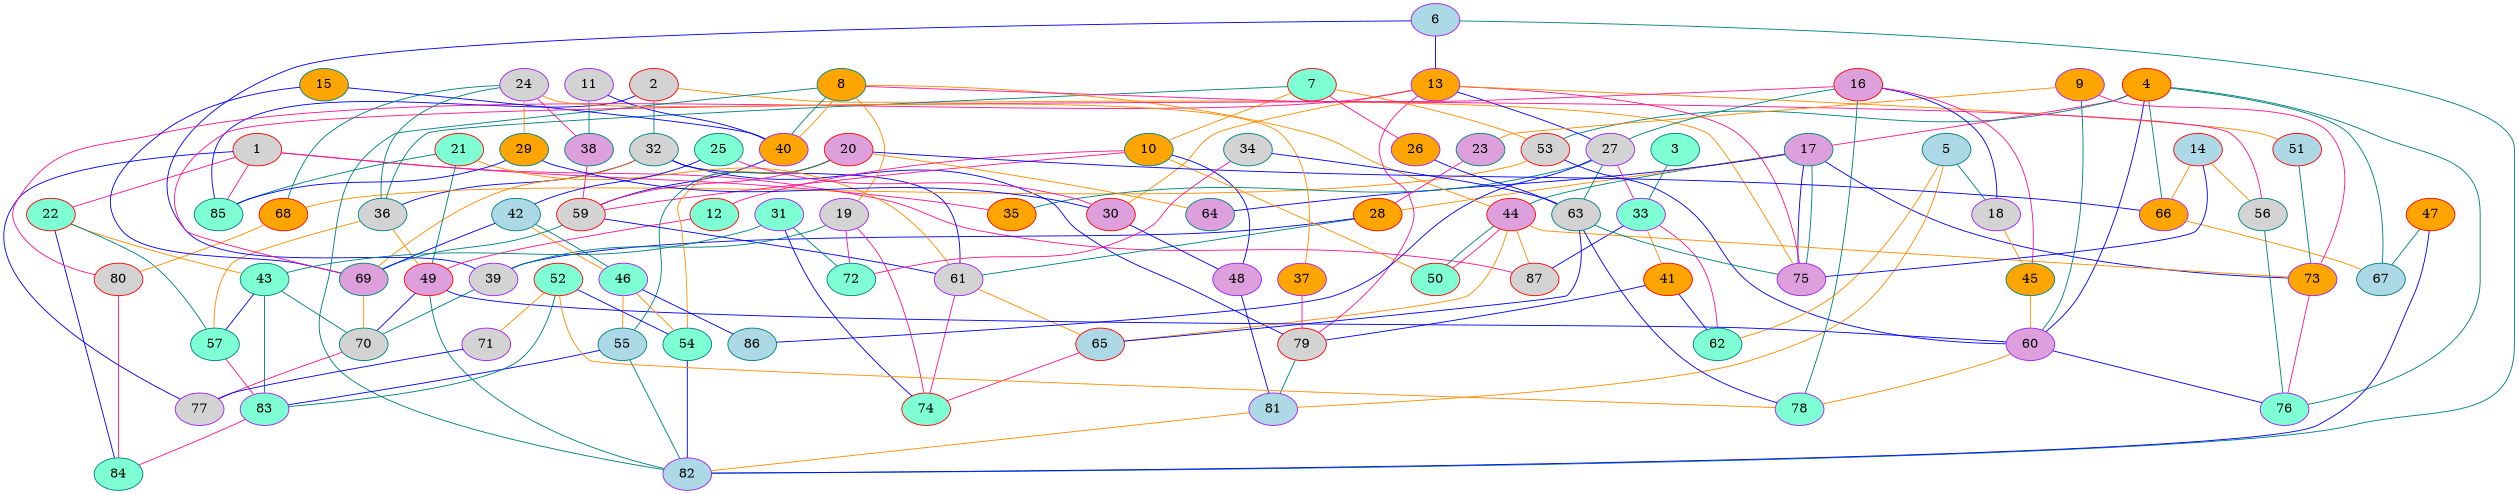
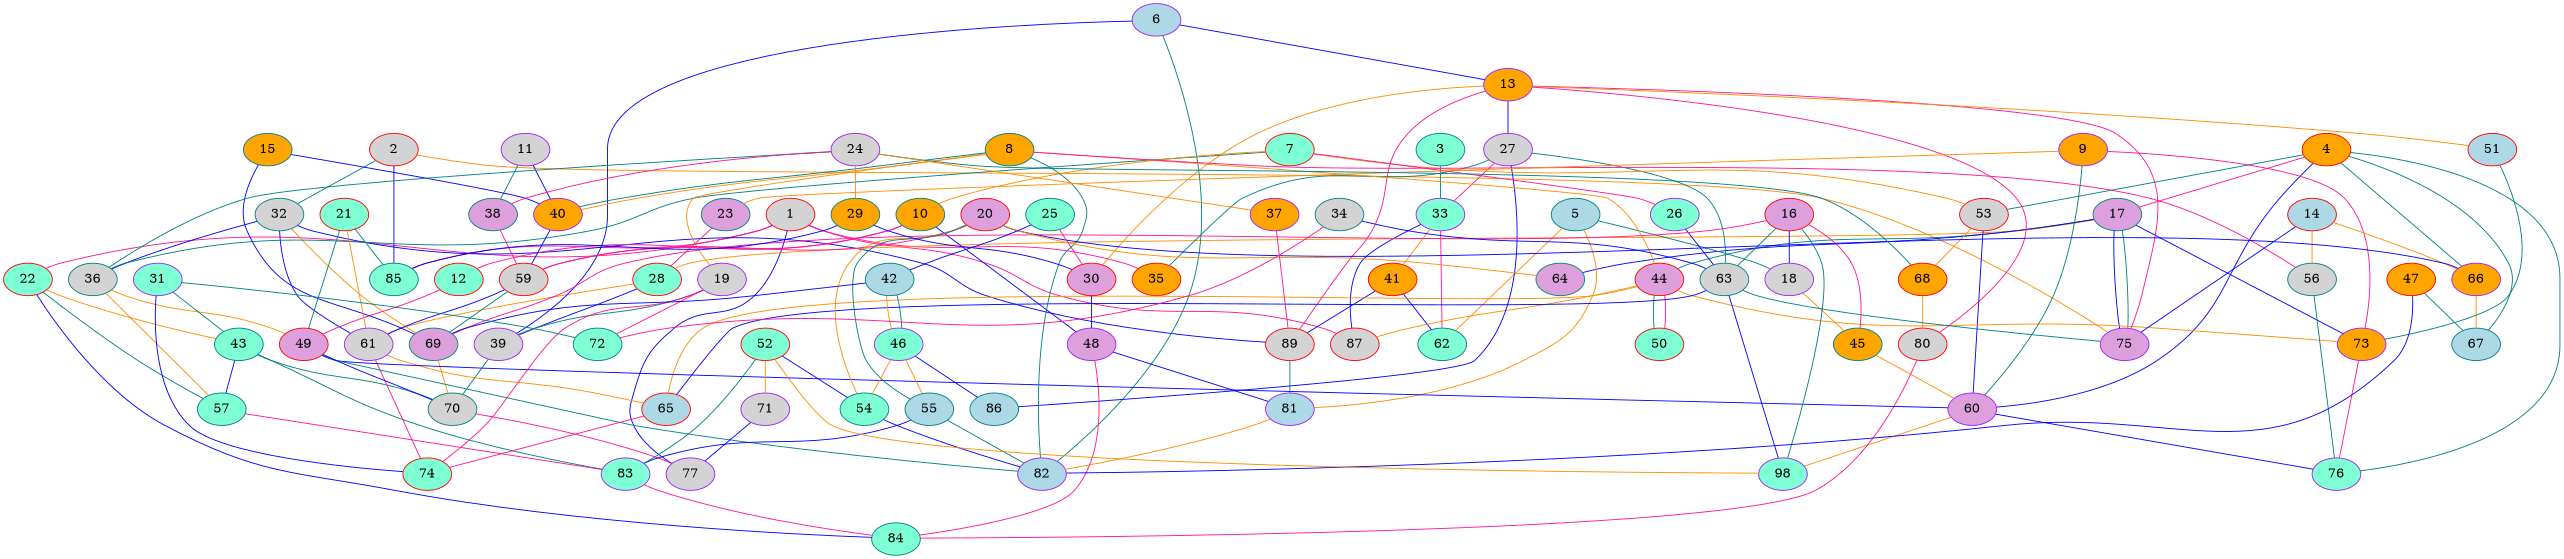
edge "16" -- "27": now "16" -- "63"
node "26": fillcolor orange -> aquamarine
edge "10" -- "50": removed
node "28": fillcolor orange -> aquamarine
edge "28" -- "61": color teal -> darkorange
node "79": label "79" -> "89"
node "78": label "78" -> "98"
edge "48" -- "84": added
